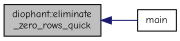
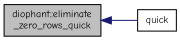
node "main": label "main" -> "quick"
